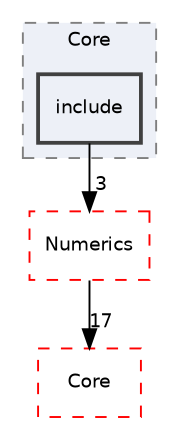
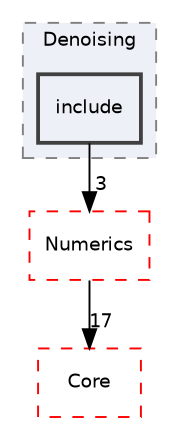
cluster "Core": label "Core" -> "Denoising"
